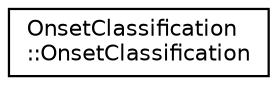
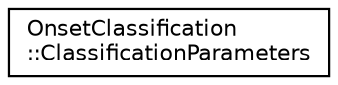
node "OnsetClassification ::OnsetClassification": label "OnsetClassification ::OnsetClassification" -> "OnsetClassification ::ClassificationParameters"
